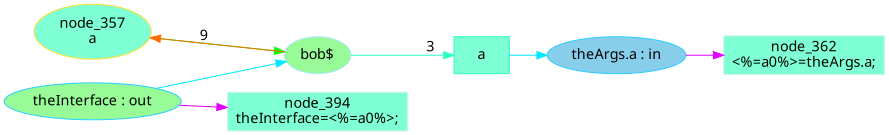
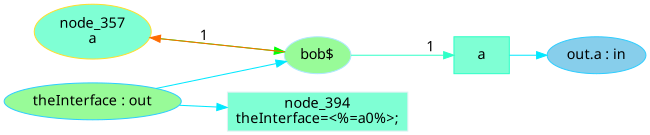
edge "node_357 a" -> "bob$": label "9" -> "1"
edge "bob$" -> "a": label "3" -> "1"
node "theArgs.a : in": label "theArgs.a : in" -> "out.a : in"
node "node_362 <%=a0%>=theArgs.a;": removed
edge "theInterface : out" -> "node_394 theInterface=<%=a0%>;": color #e300ff -> #00e8ff
